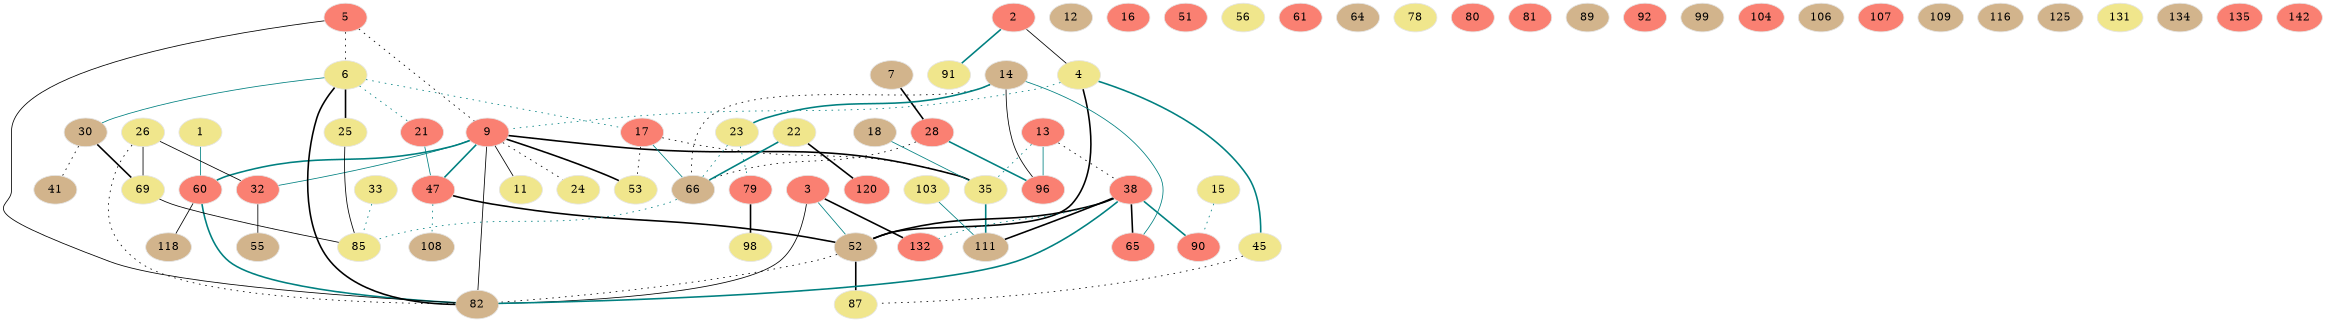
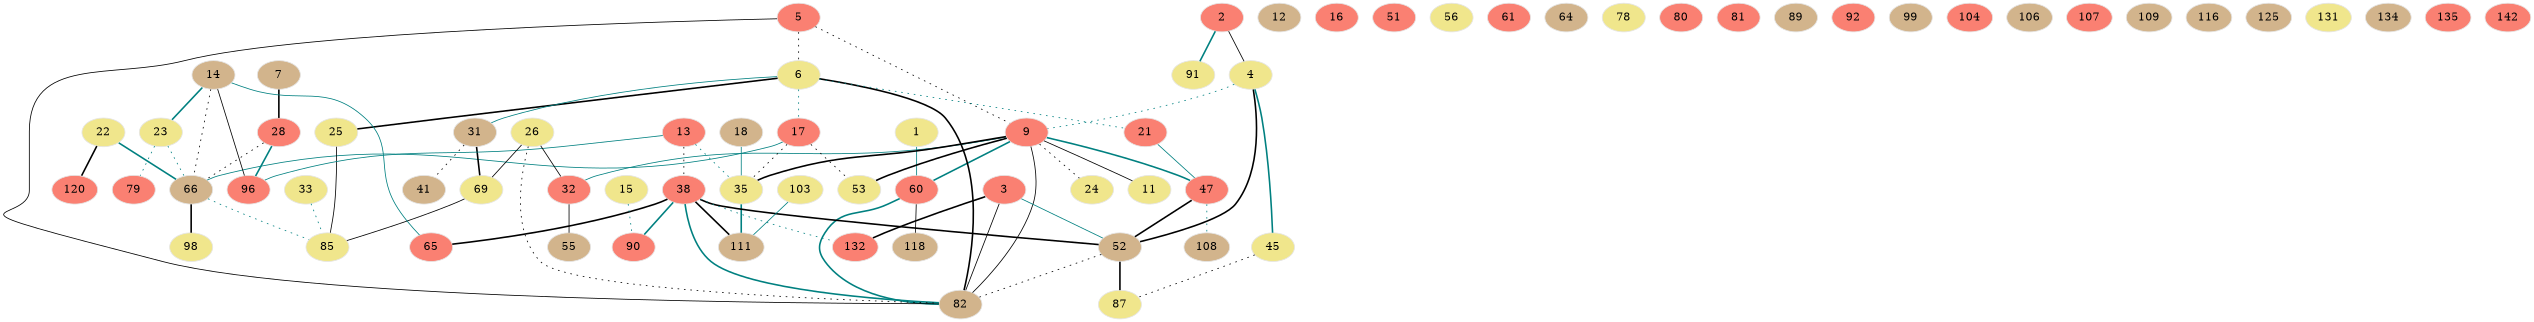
node "30": label "30" -> "31"
edge "79" -- "98": now "66" -- "98"
